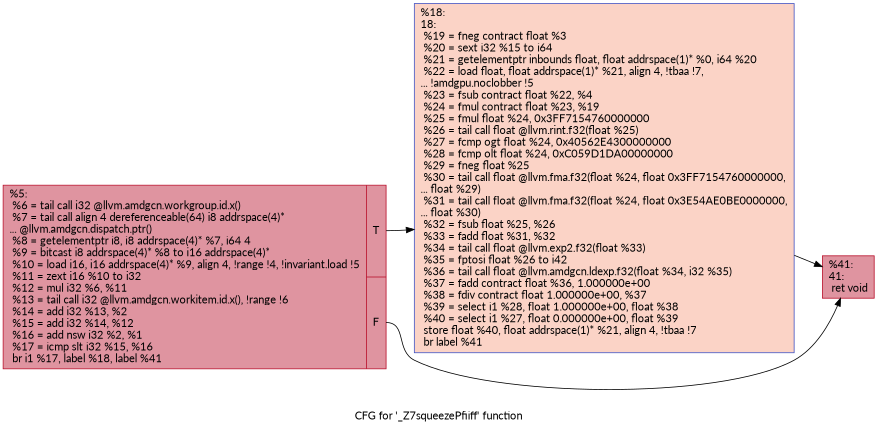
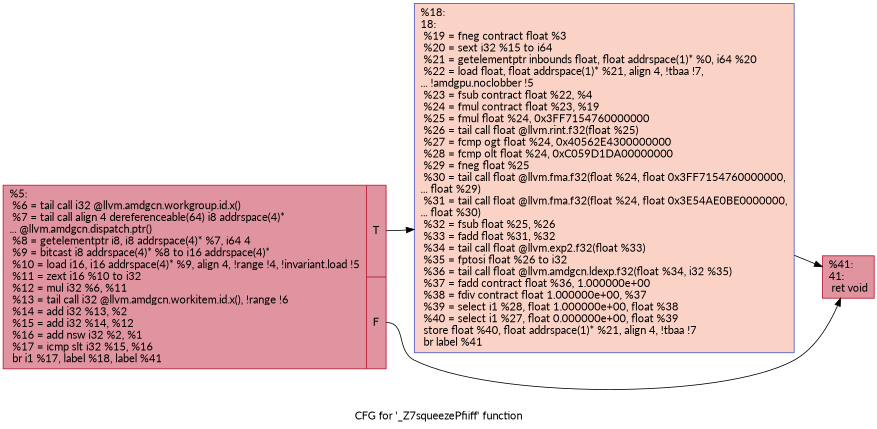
node "%18:": text "%35 = fptosi float %26 to i42" -> "%35 = fptosi float %26 to i32"
